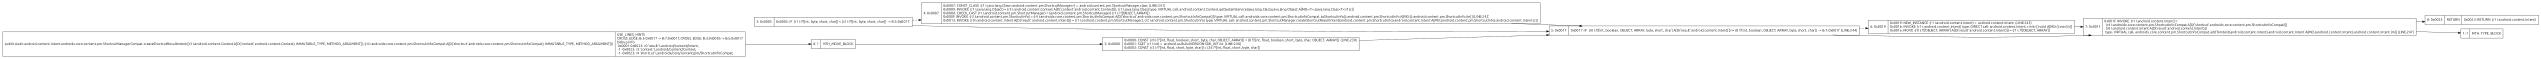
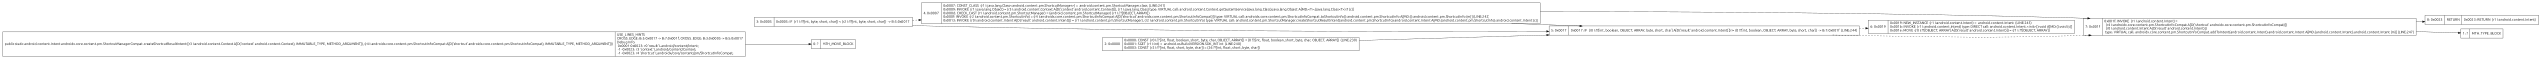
edge "6: 0x0019" -> "7: 0x001f": now "4: 0x0007" -> "7: 0x001f"
edge "5: 0x0017" -> "7: 0x001f": style solid -> dashed
edge "0: ?" -> "2: 0x0000": removed
